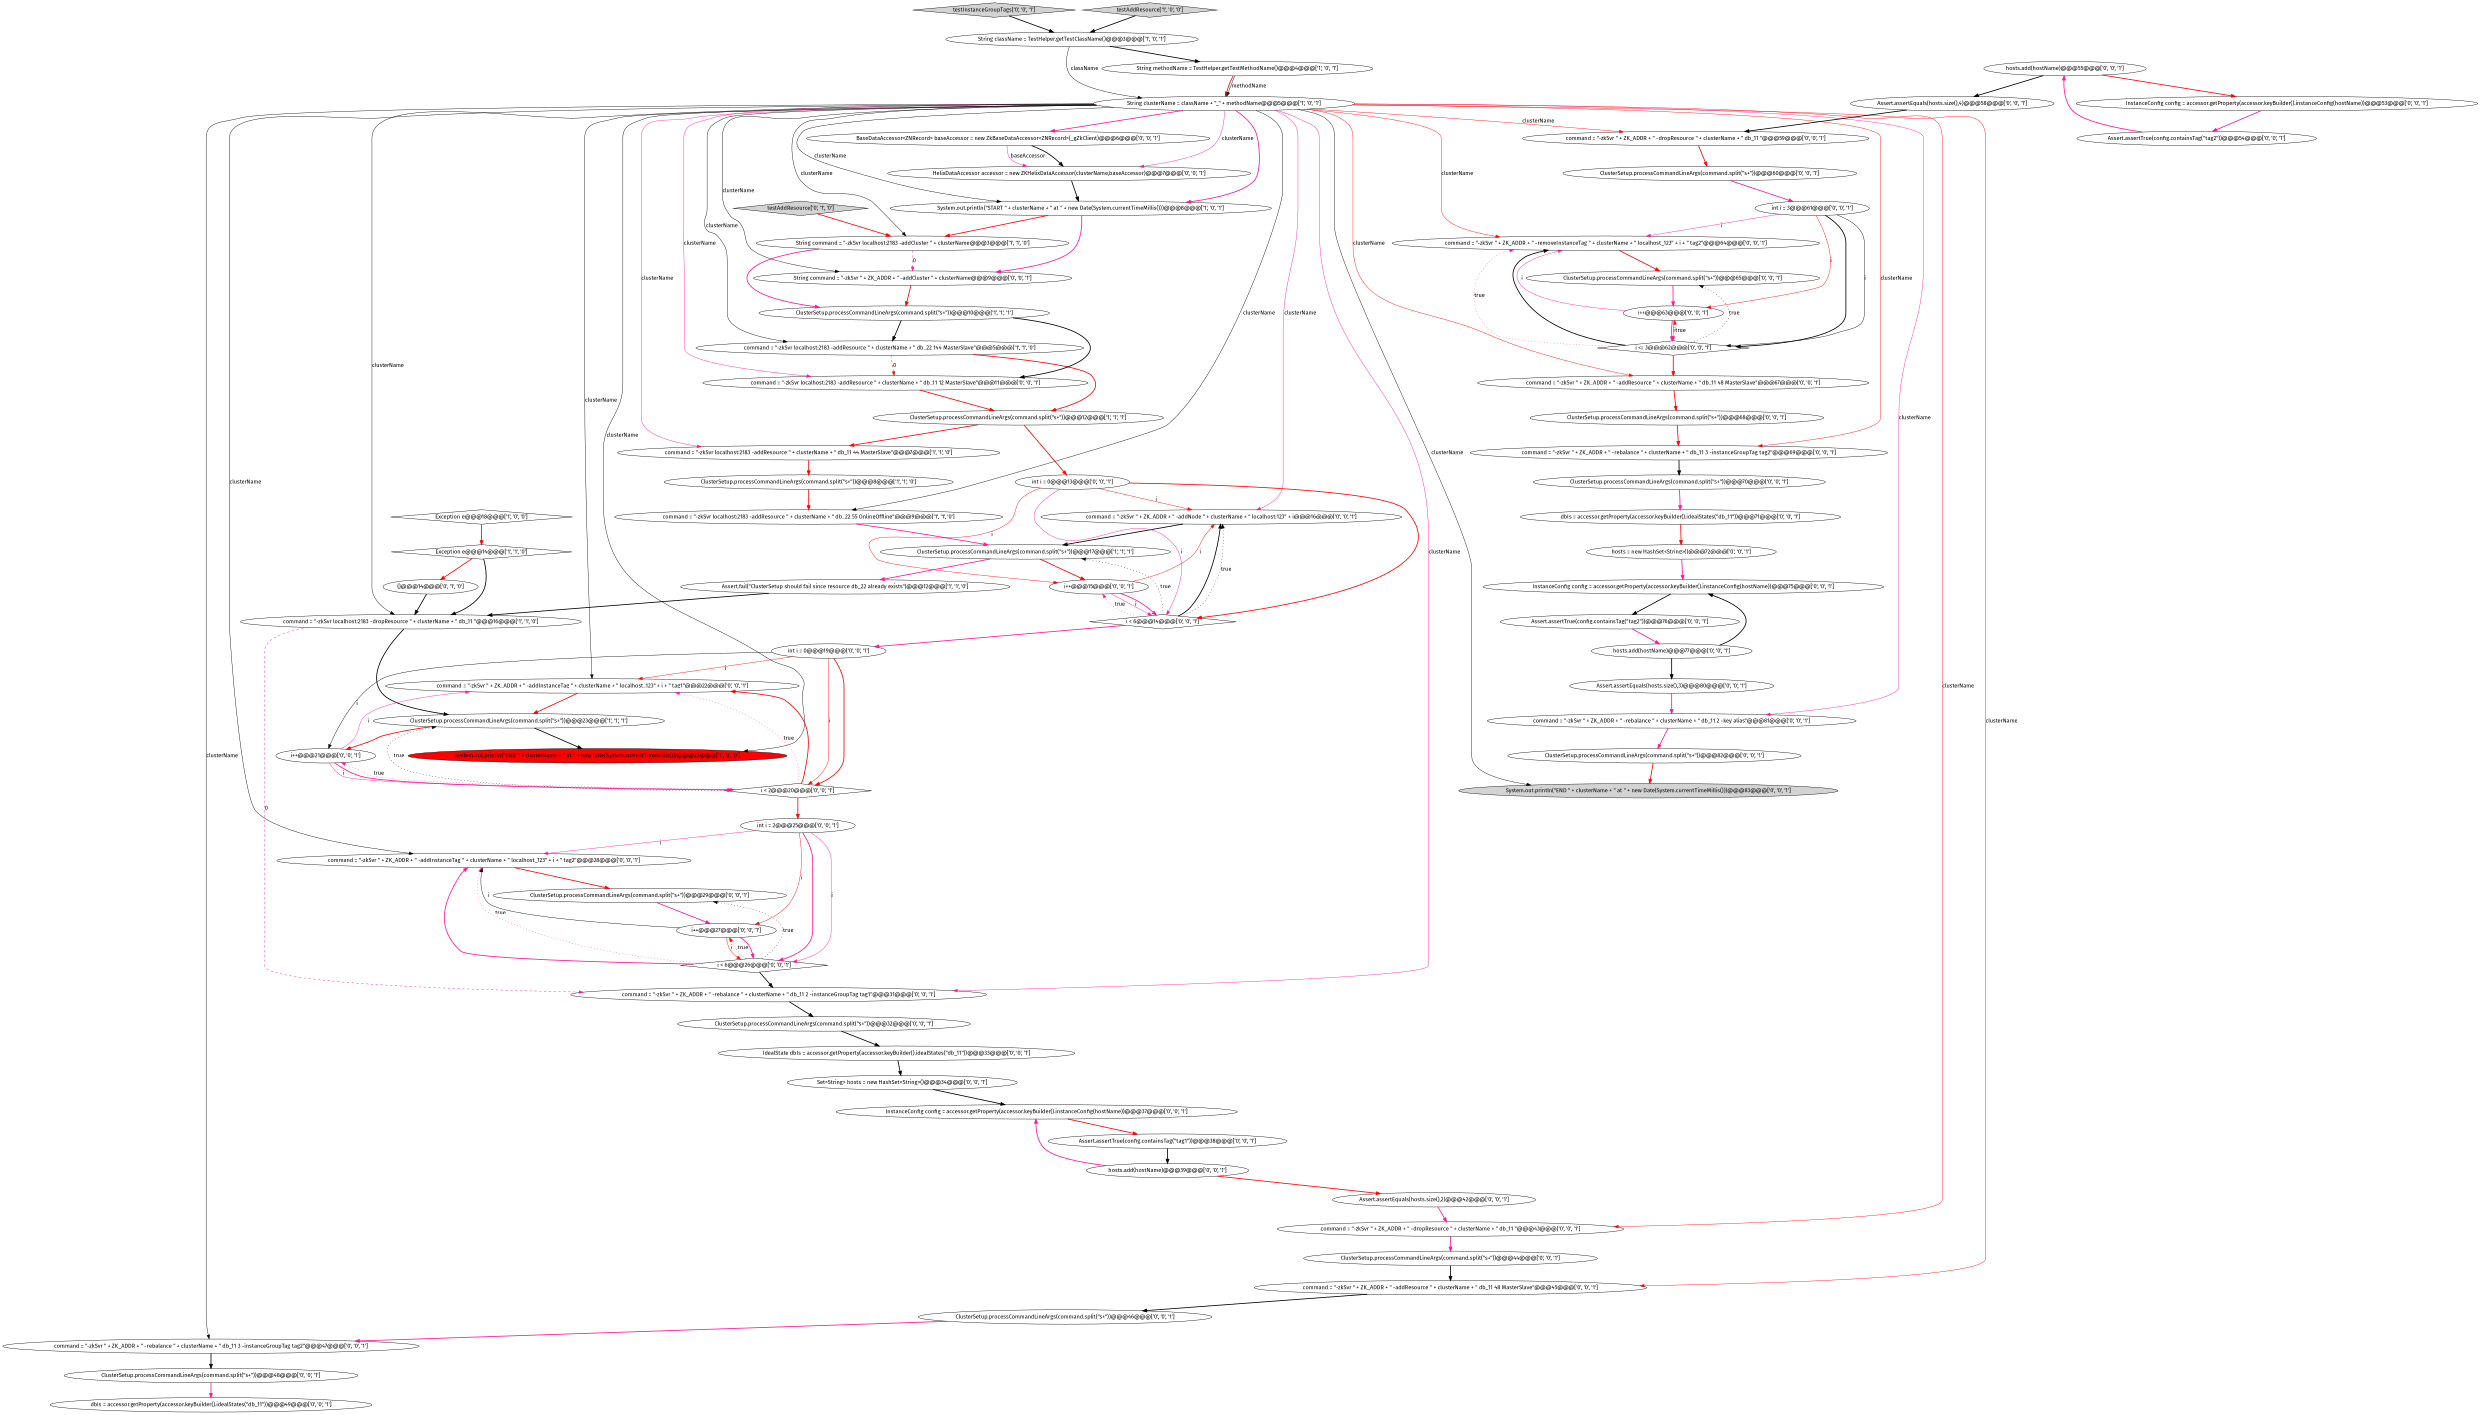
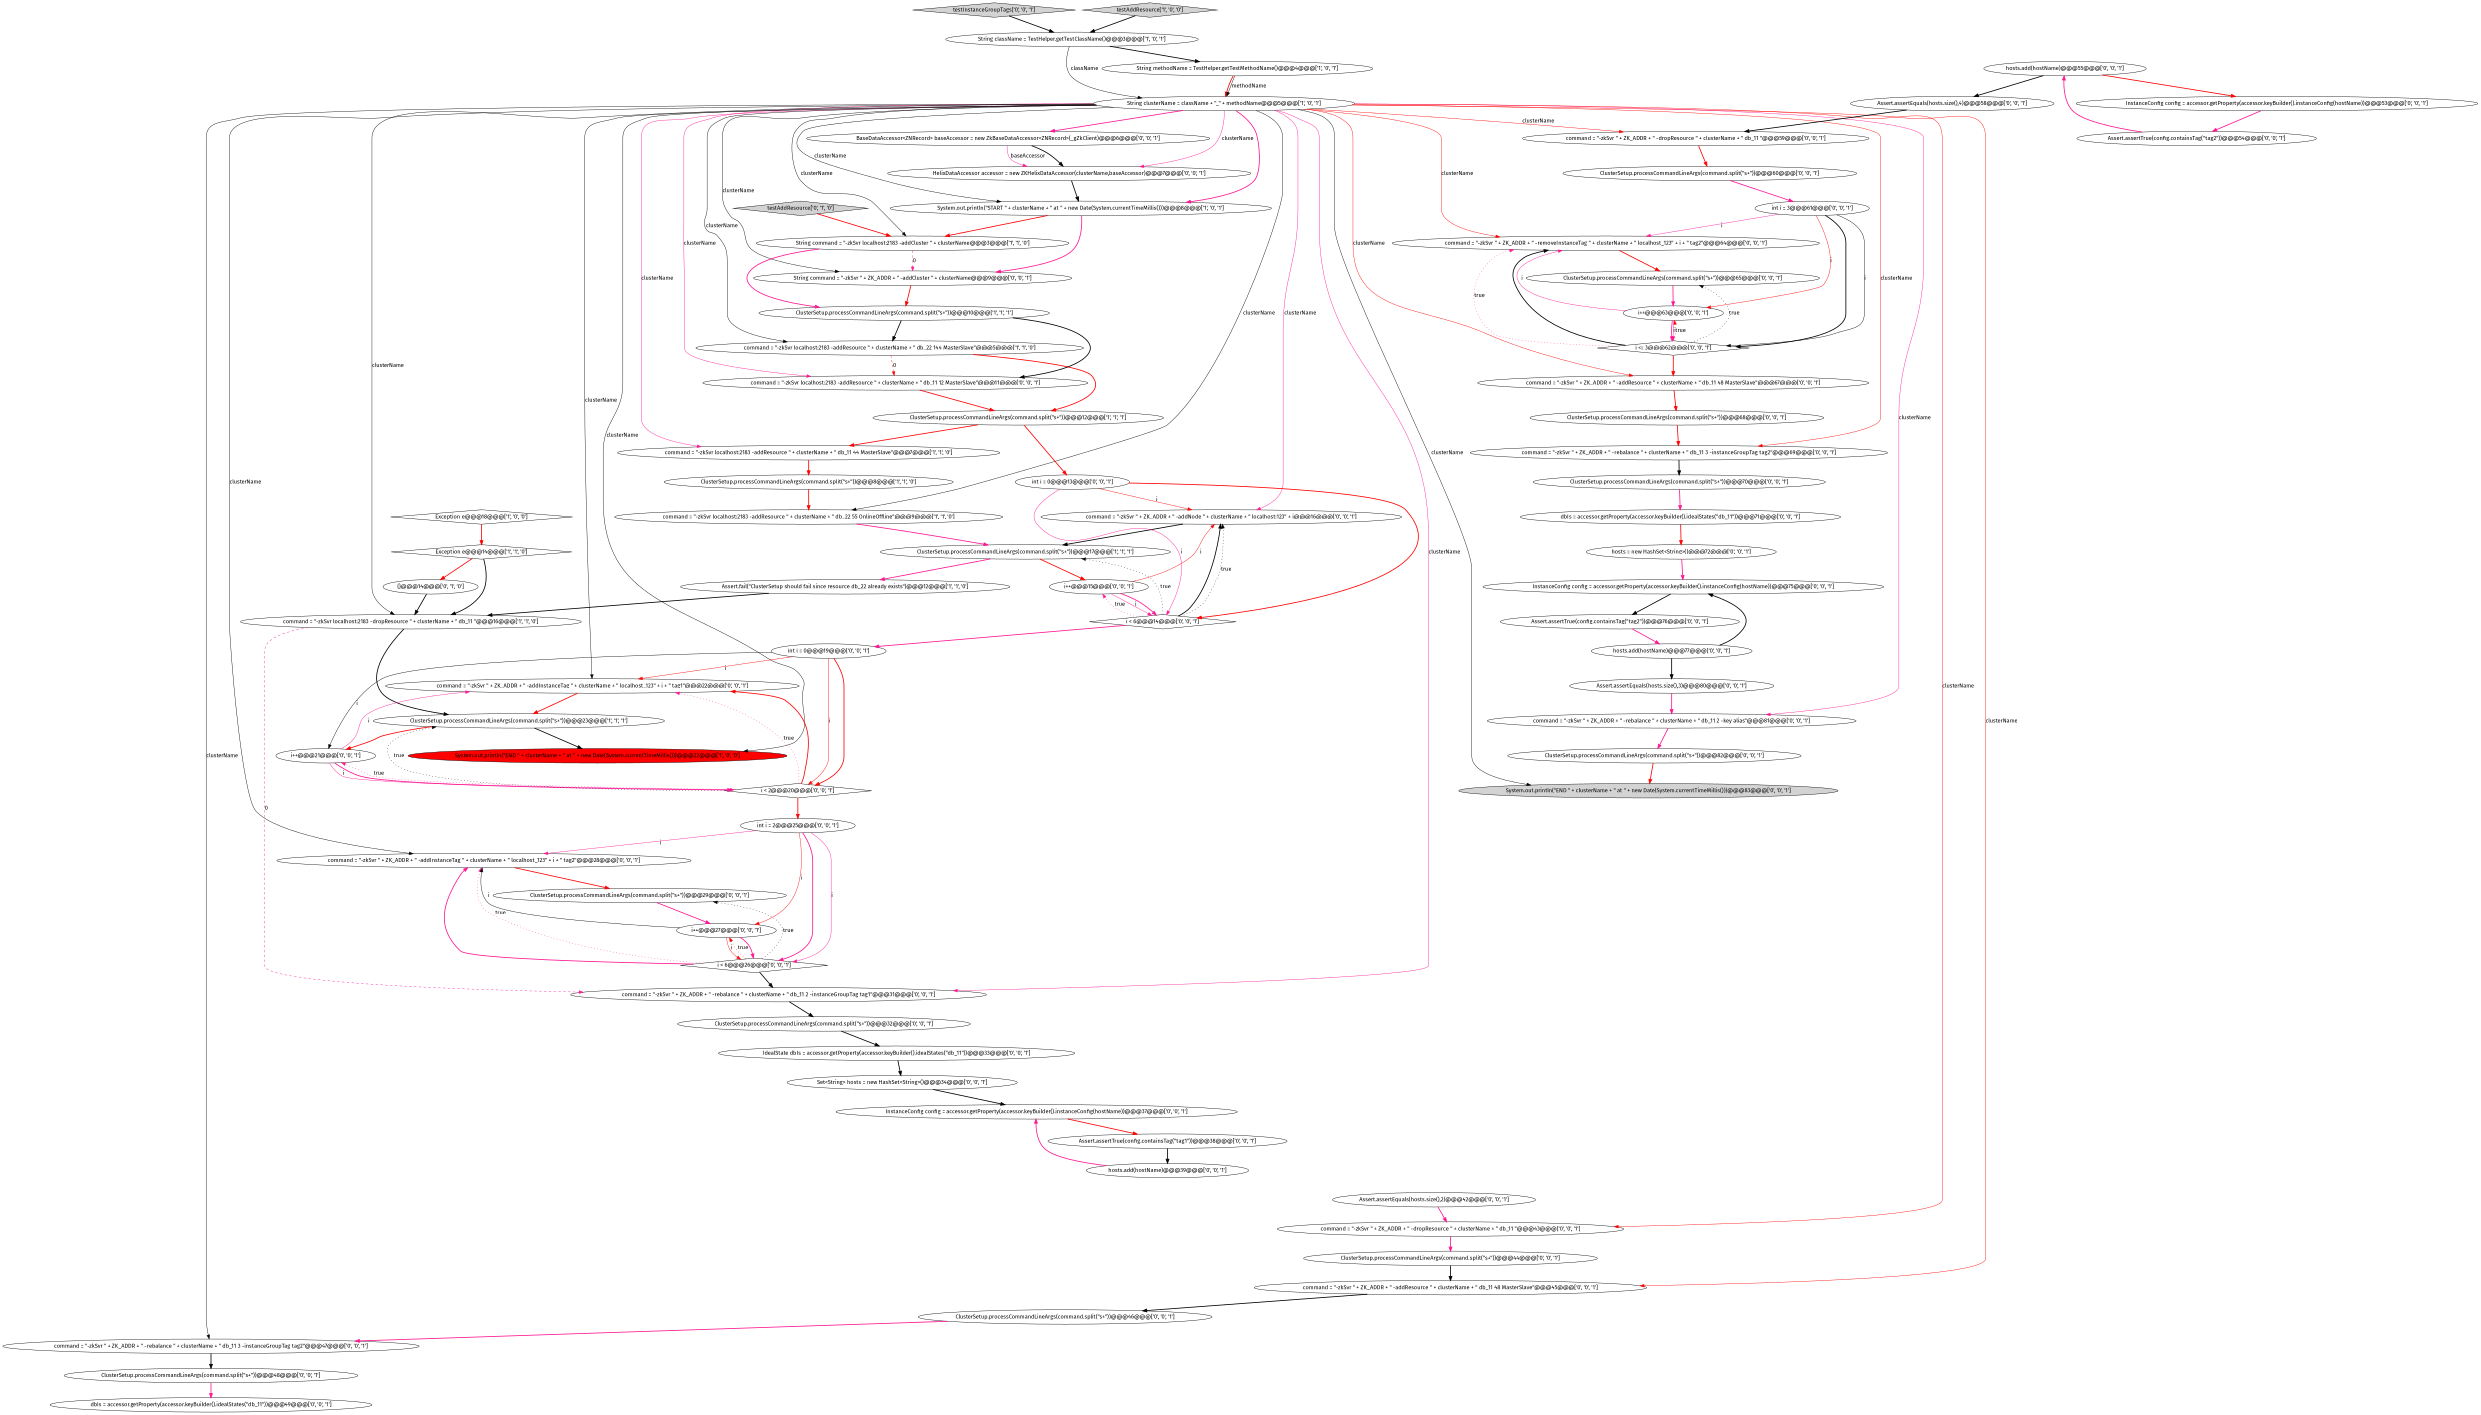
edge "int i = 0@@@13@@@['0', '0', '1']" -> "i++@@@15@@@['0', '0', '1']": removed, label "i"
edge "hosts.add(hostName)@@@39@@@['0', '0', '1']" -> "Assert.assertEquals(hosts.size(),2)@@@42@@@['0', '0', '1']": removed
